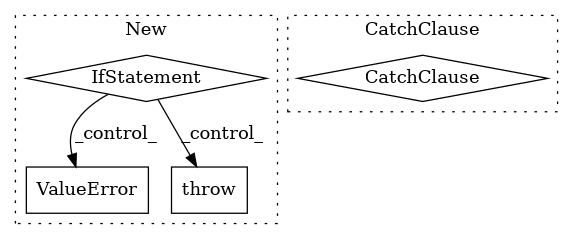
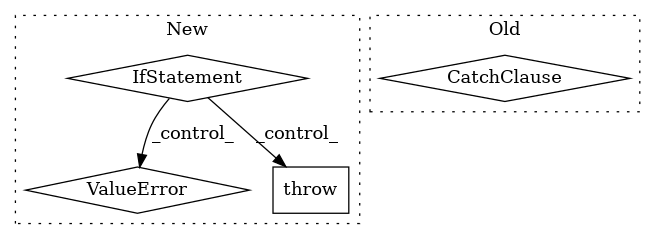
cluster "CatchClause": label "CatchClause" -> "Old"
node "ValueError": shape box -> diamond
